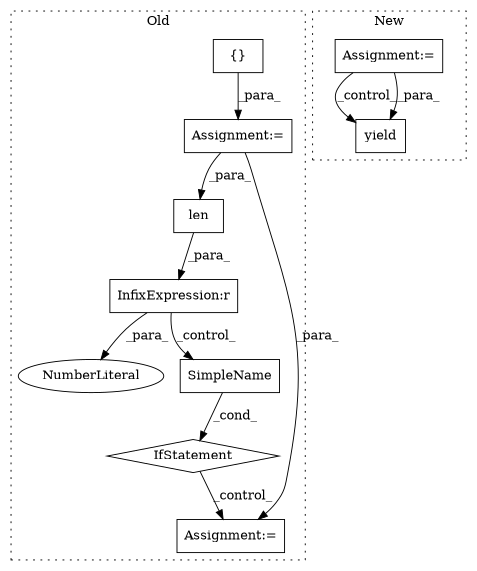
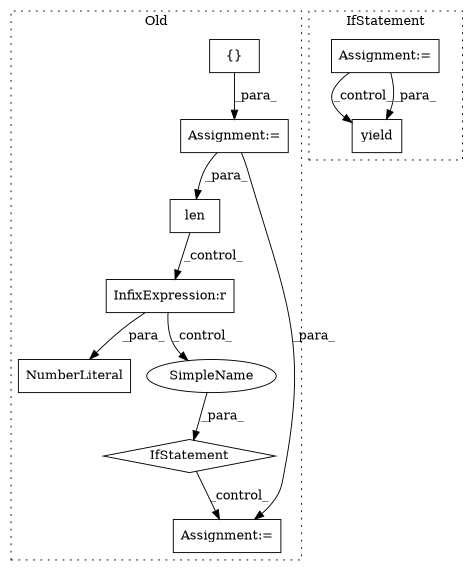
cluster "New": label "New" -> "IfStatement"
edge "len" -> "InfixExpression:r": label "_para_" -> "_control_"
node "NumberLiteral": shape ellipse -> box
node "SimpleName": shape box -> ellipse
edge "SimpleName" -> "IfStatement": label "_cond_" -> "_para_"
